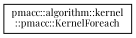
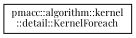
node "pmacc::algorithm::kernel ::pmacc::KernelForeach": label "pmacc::algorithm::kernel ::pmacc::KernelForeach" -> "pmacc::algorithm::kernel ::detail::KernelForeach"
